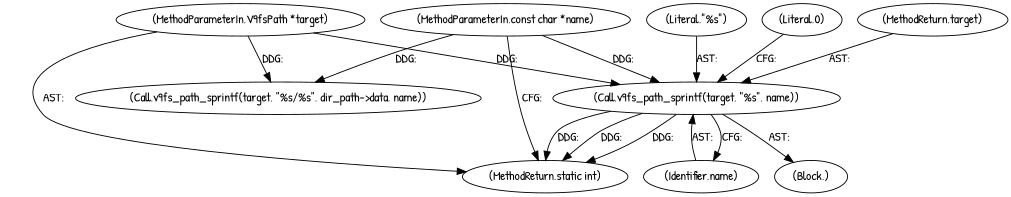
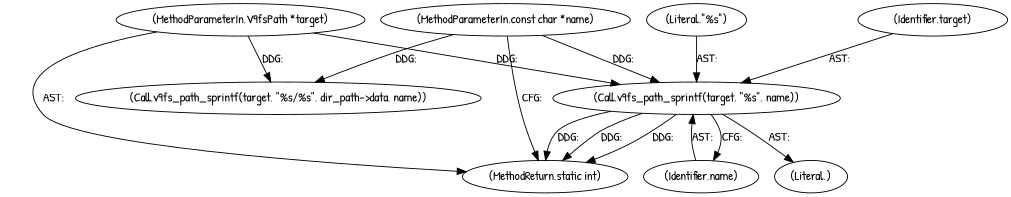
node "(Literal,0)": removed
node "(MethodReturn,target)": label "(MethodReturn,target)" -> "(Identifier,target)"
node "(Block,)": label "(Block,)" -> "(Literal,)"
